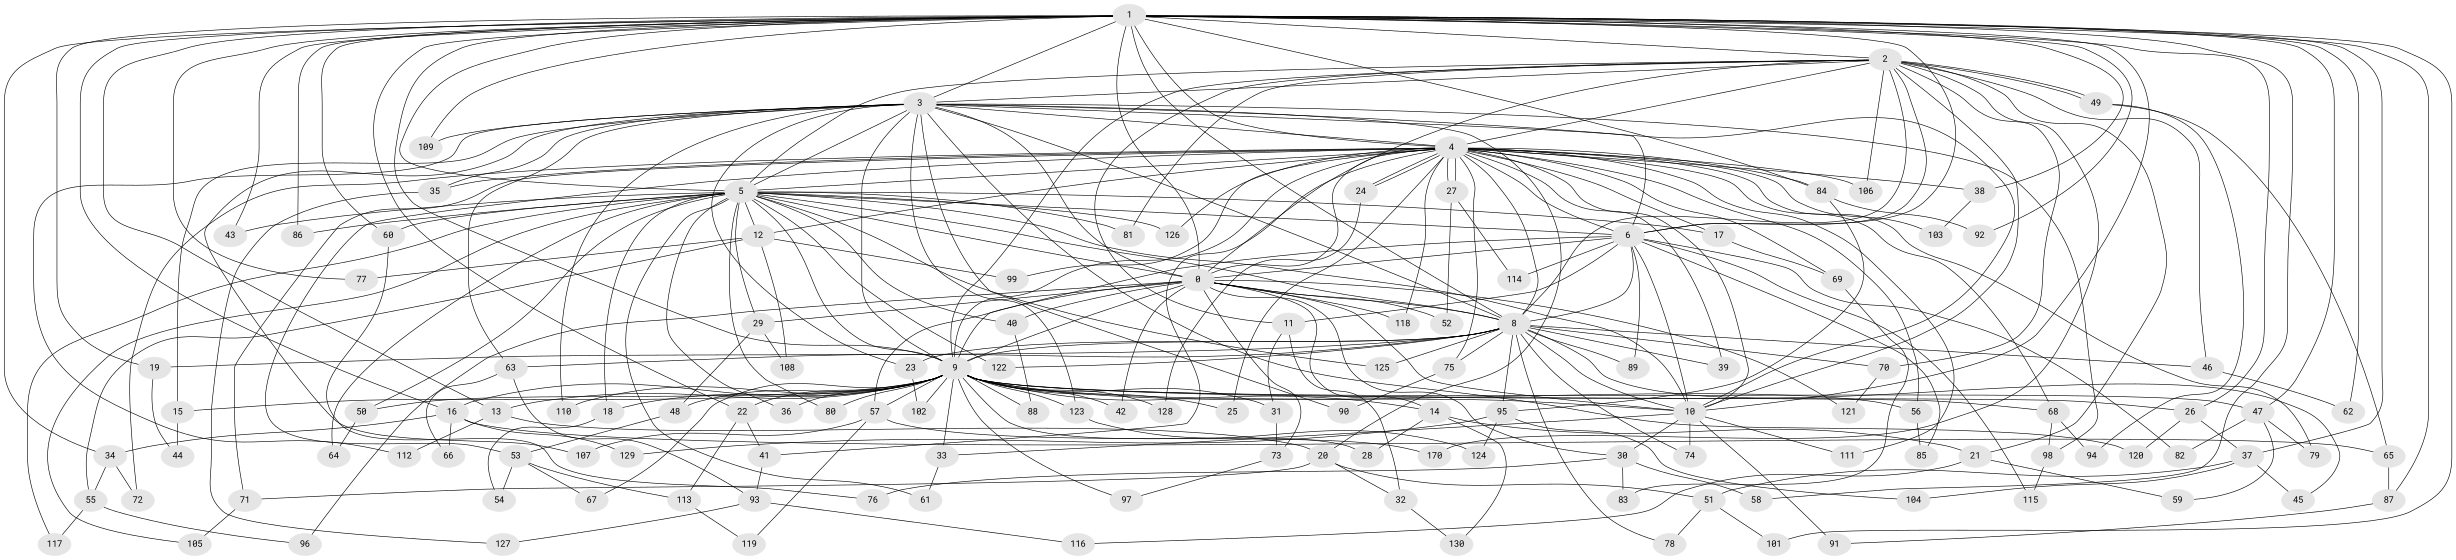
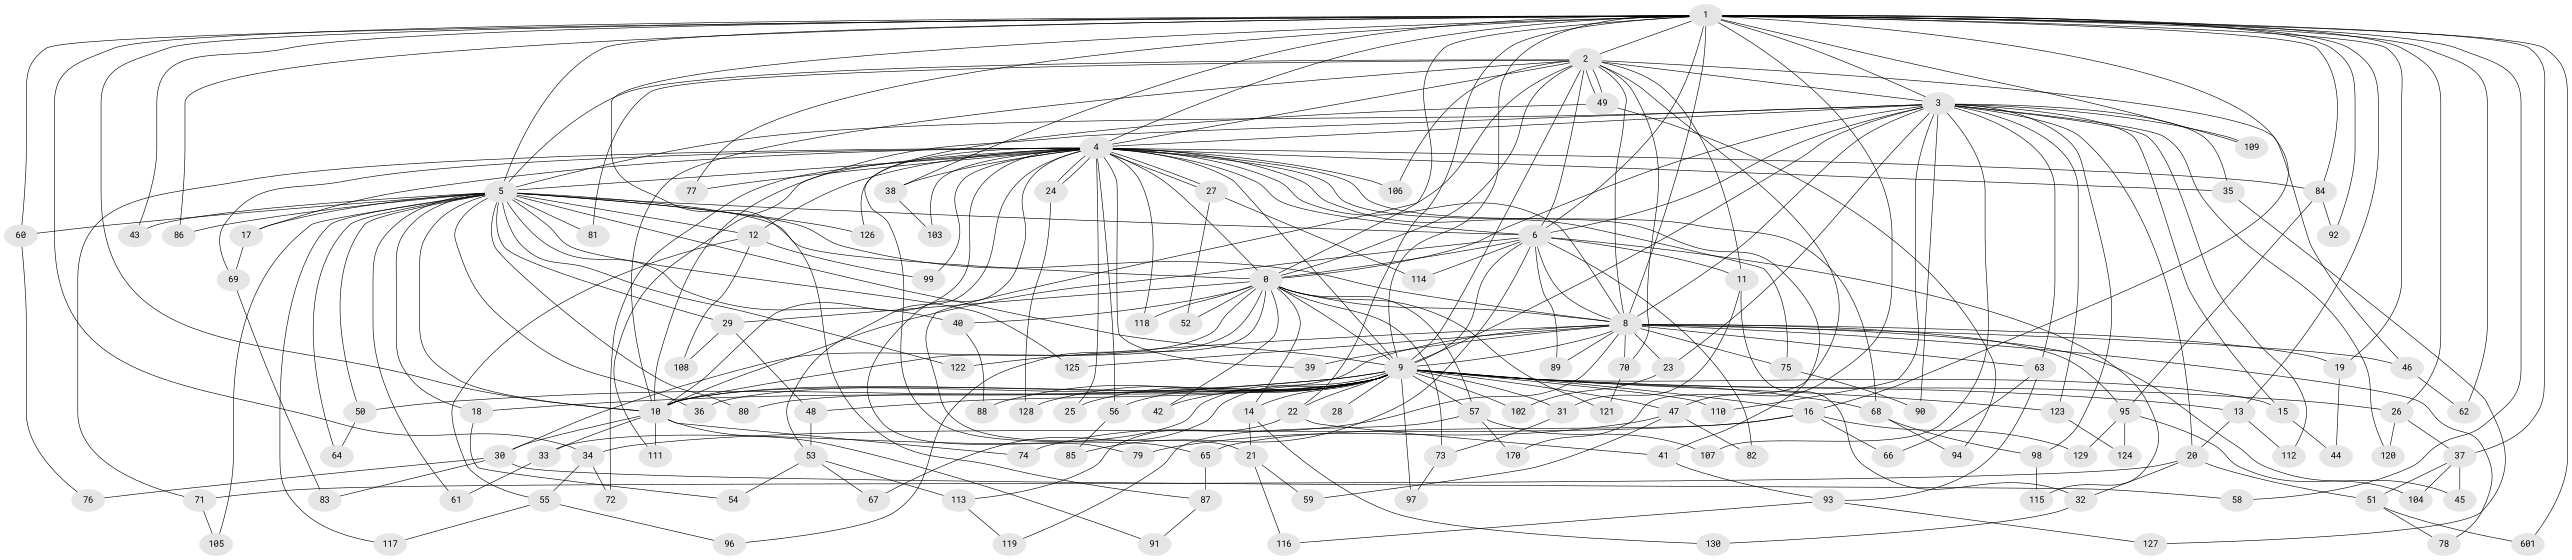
edge "12" -- "77": now "4" -- "77"
edge "14" -- "28": removed
node "101": label "101" -> "601"
